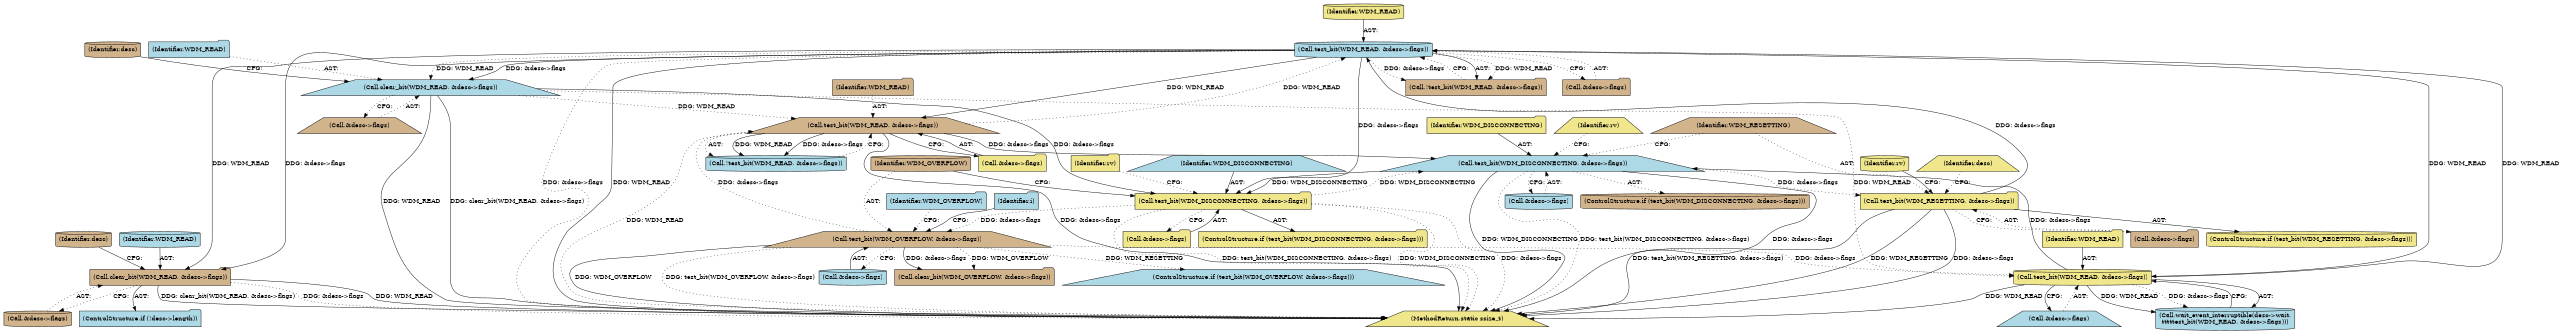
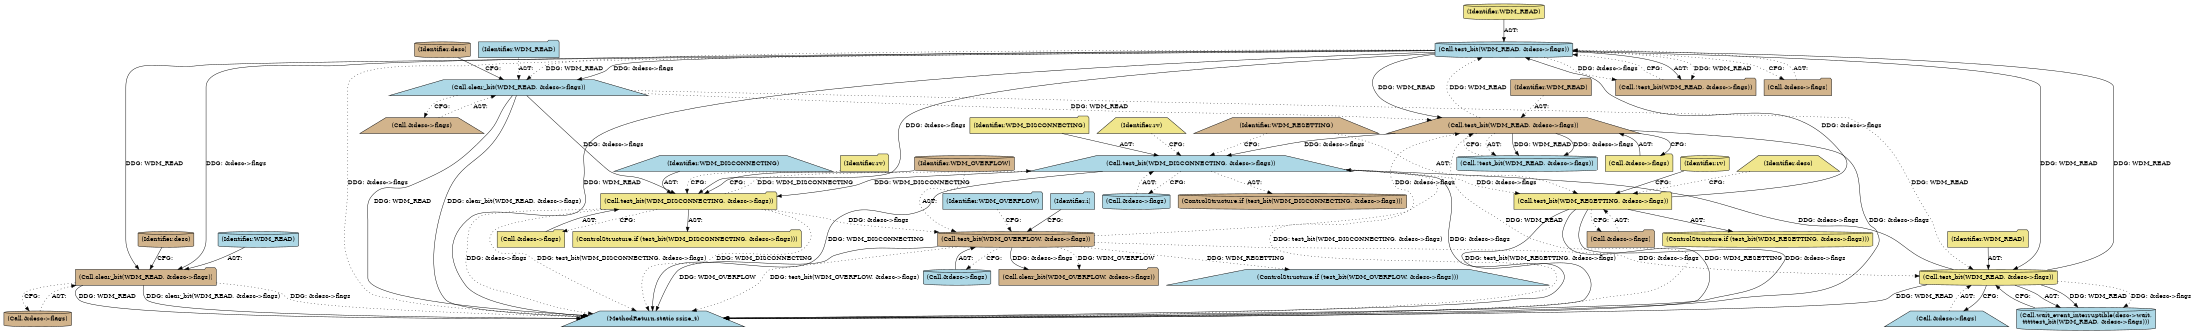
node "(Call,test_bit(WDM_OVERFLOW, &desc->flags))": shape trapezium -> cylinder
node "(ControlStructure,if (!desc->length))": removed
node "(MethodReturn,static ssize_t)": fillcolor khaki -> lightblue
